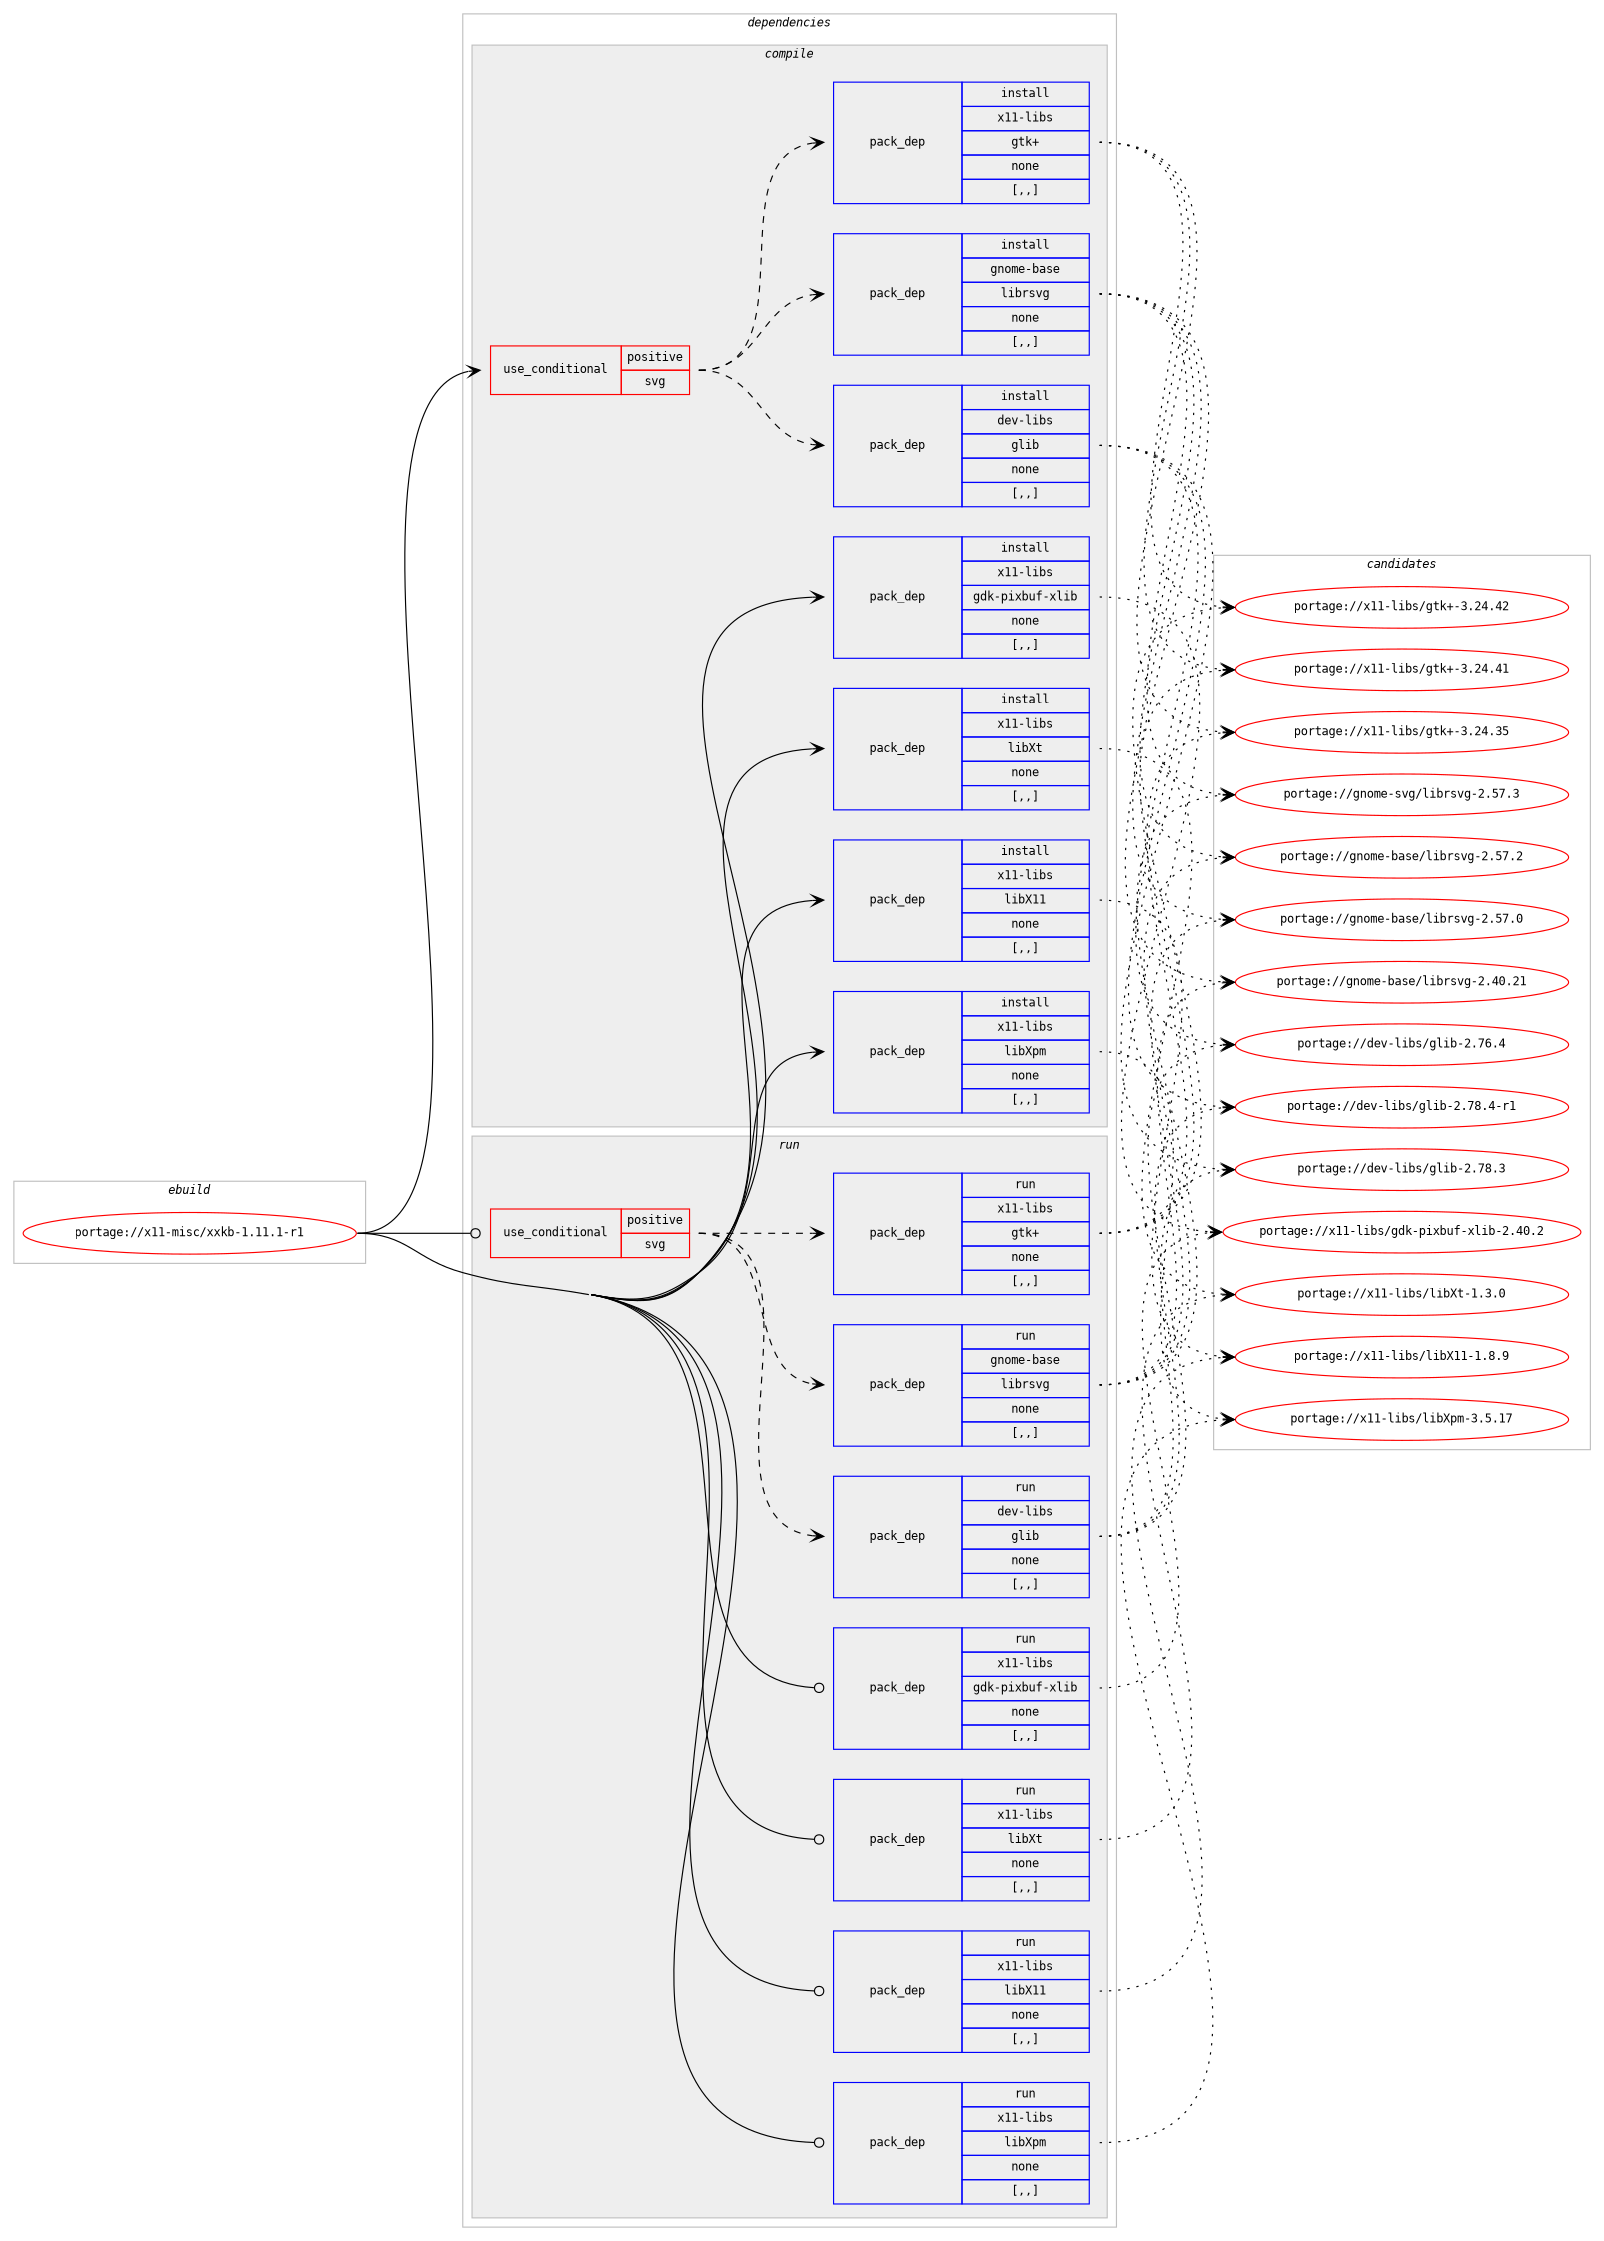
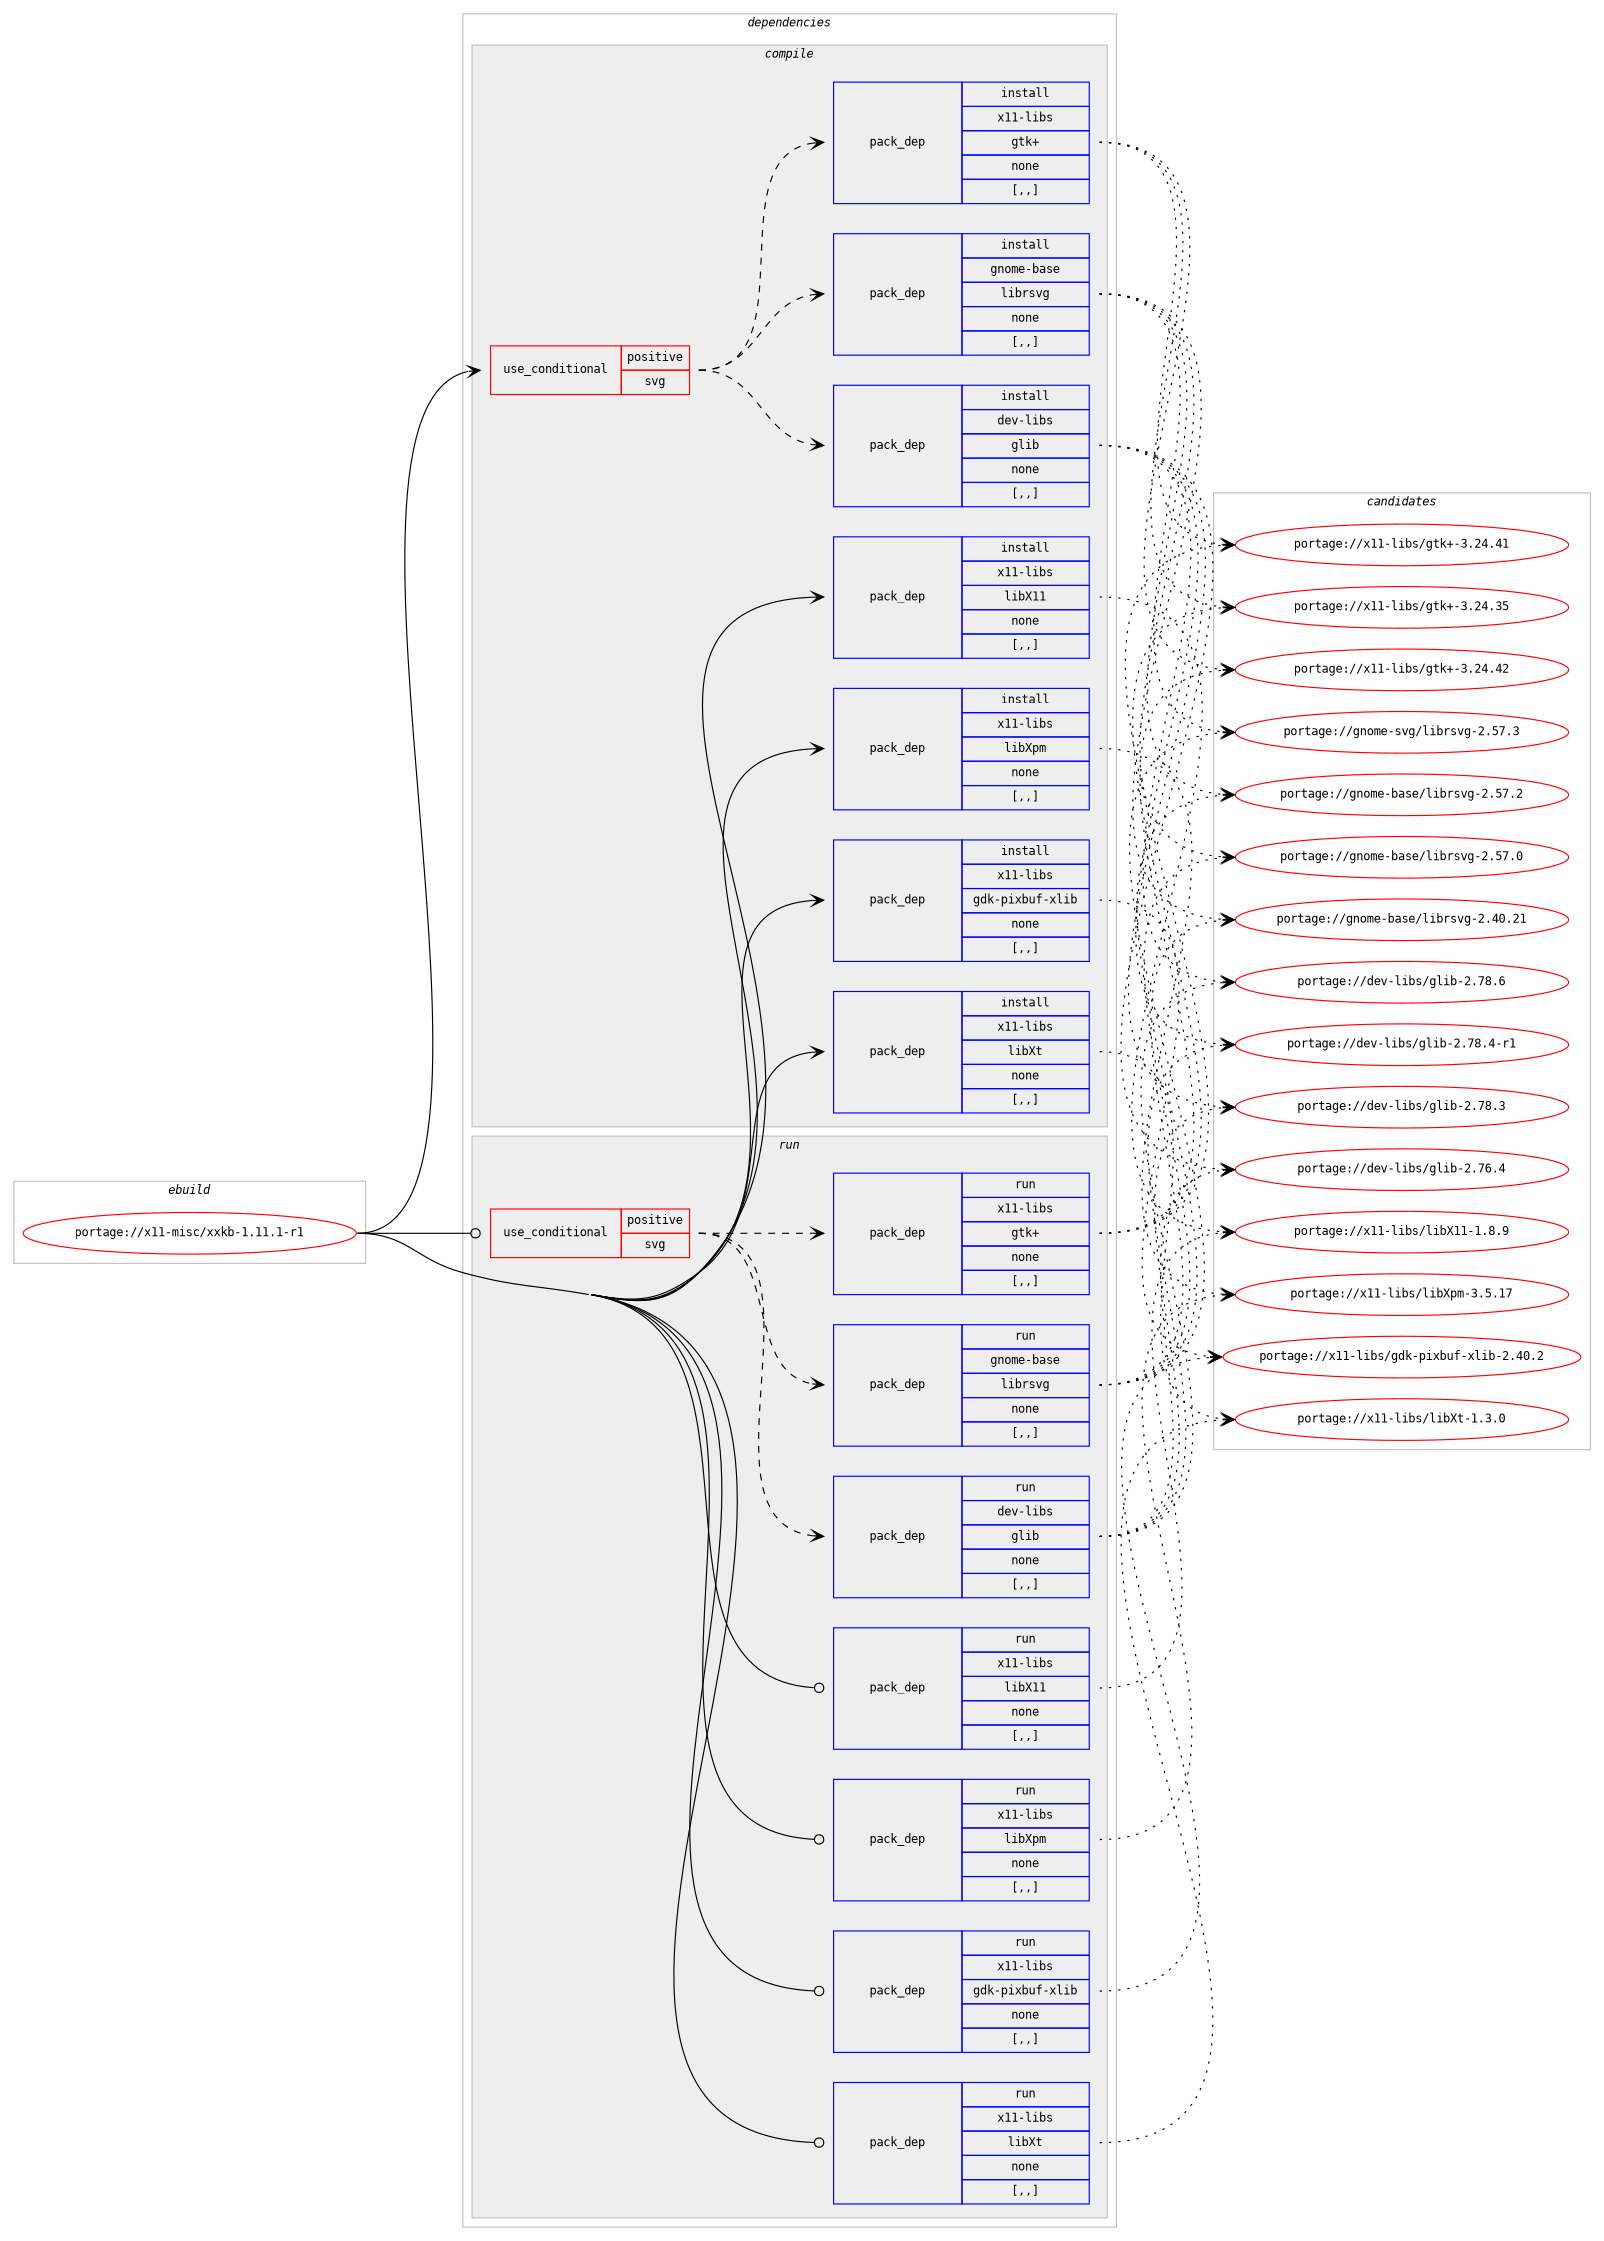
node "portage://dev-libs/glib-2.78.6": added
